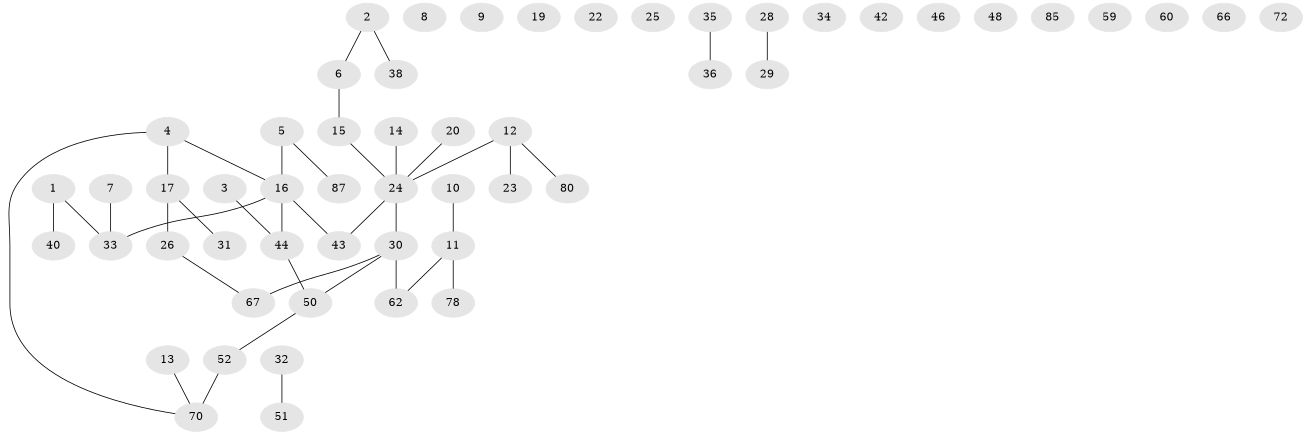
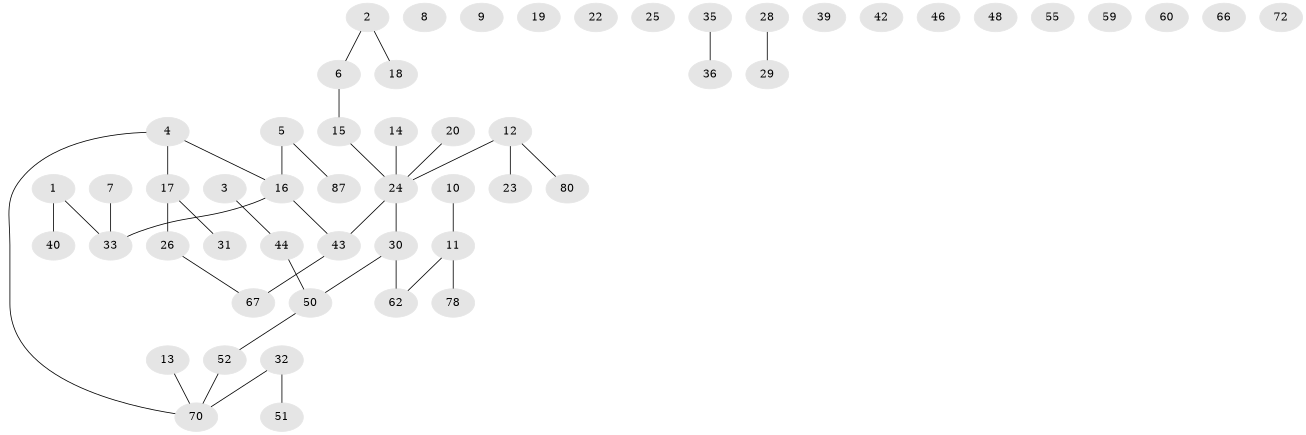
node "34": label "34" -> "39"
node "85": label "85" -> "55"
node "38": label "38" -> "18"
edge "16" -- "44": removed
edge "30" -- "67": now "43" -- "67"
edge "32" -- "70": added
